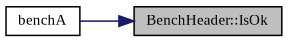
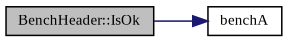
edge "benchA" -> "BenchHeader::IsOk": reversed
